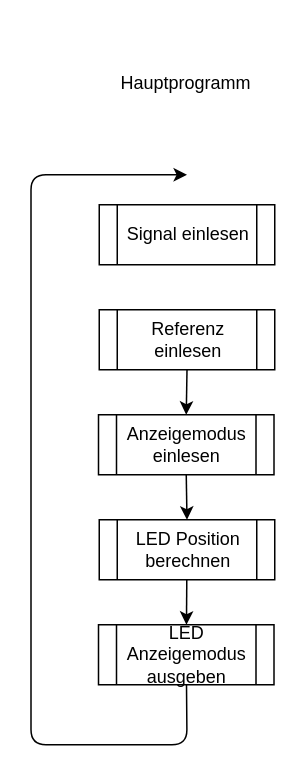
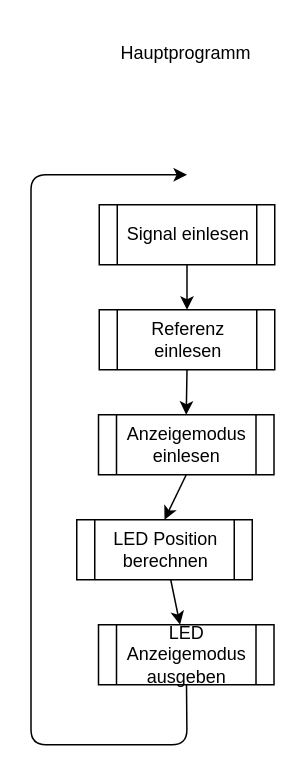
node "Hauptprogramm": moved (186, 83) -> (186, 53)
edge "Signal einlesen" -> "Referenz einlesen": added
node "LED Position berechnen": moved (187, 550) -> (164, 550)
